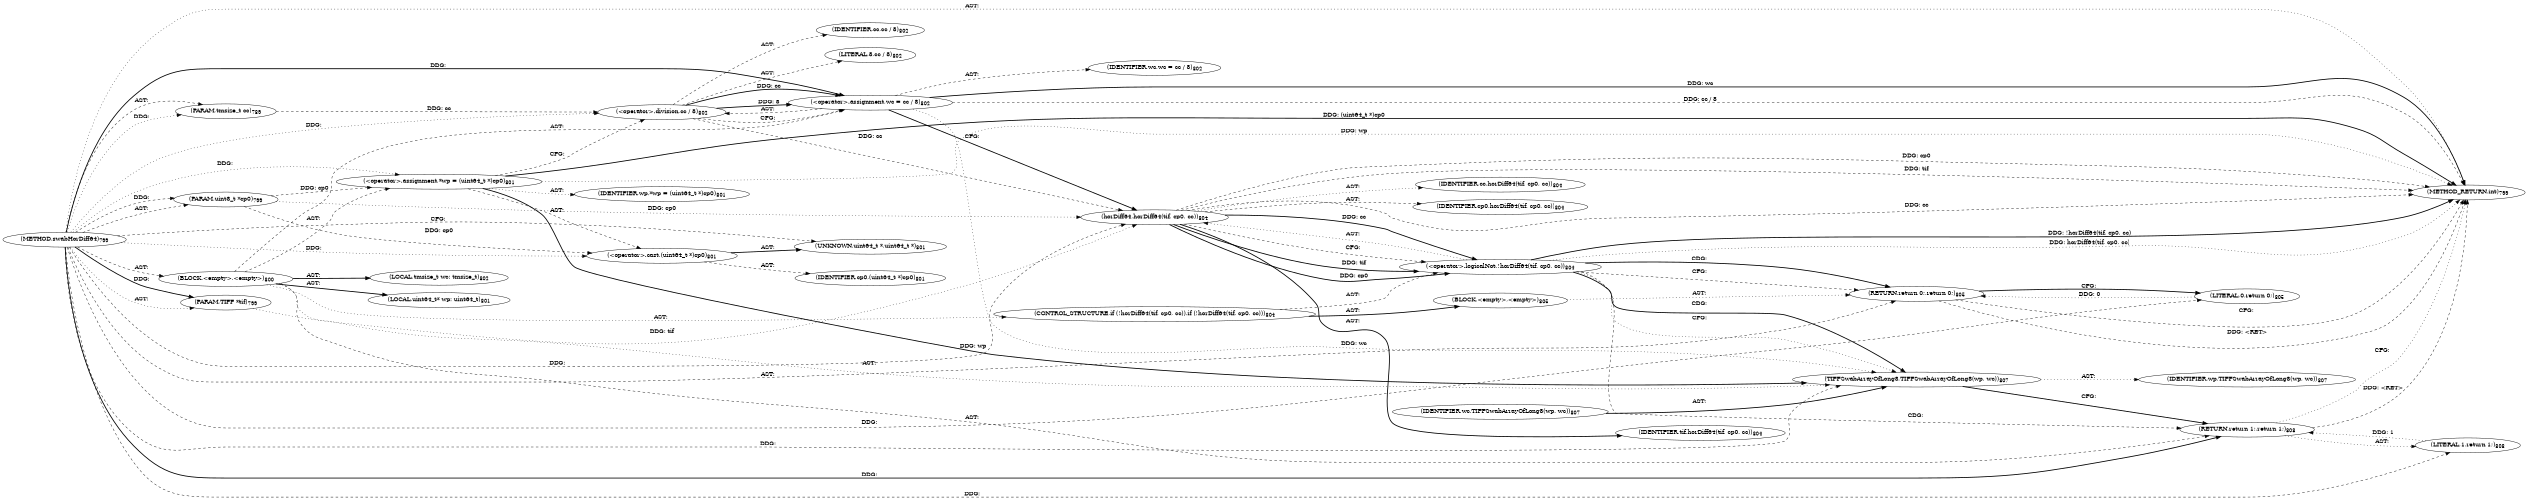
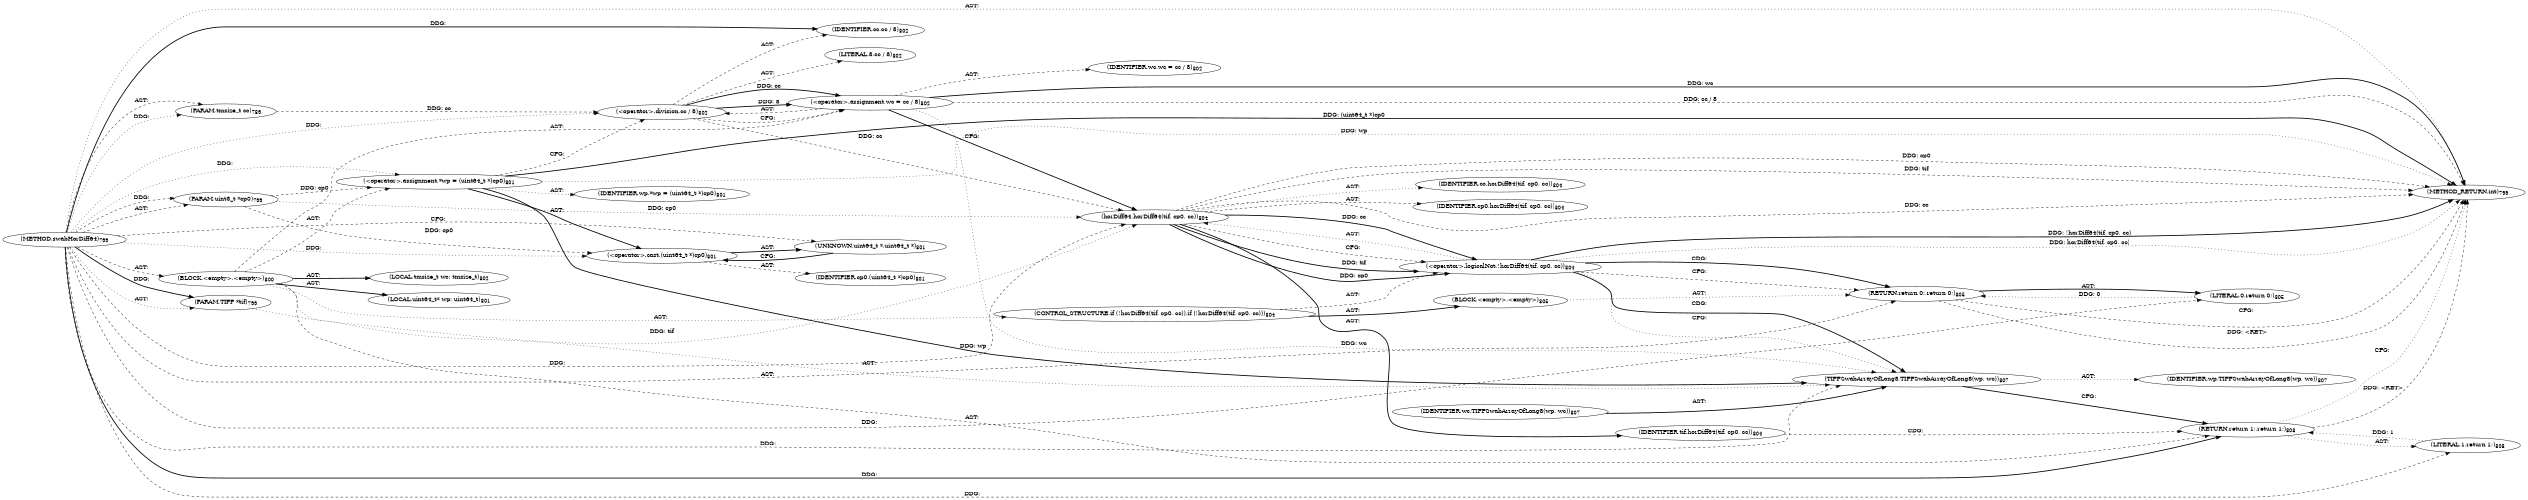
edge "(METHOD,swabHorDiff64)" -> "(<operator>.assignment,wc = cc / 8)": now "(METHOD,swabHorDiff64)" -> "(IDENTIFIER,cc,cc / 8)"
edge "(<operator>.assignment,*wp = (uint64_t *)cp0)" -> "(<operator>.cast,(uint64_t *)cp0)": style dashed -> bold
edge "(UNKNOWN,uint64_t *,uint64_t *)" -> "(<operator>.cast,(uint64_t *)cp0)": added, label "CFG:"
edge "(RETURN,return 0;,return 0;)" -> "(LITERAL,0,return 0;)": label "CFG: " -> "AST: "
edge "(<operator>.logicalNot,!horDiff64(tif, cp0, cc))" -> "(RETURN,return 1;,return 1;)": now "(IDENTIFIER,tif,horDiff64(tif, cp0, cc))" -> "(RETURN,return 1;,return 1;)"
